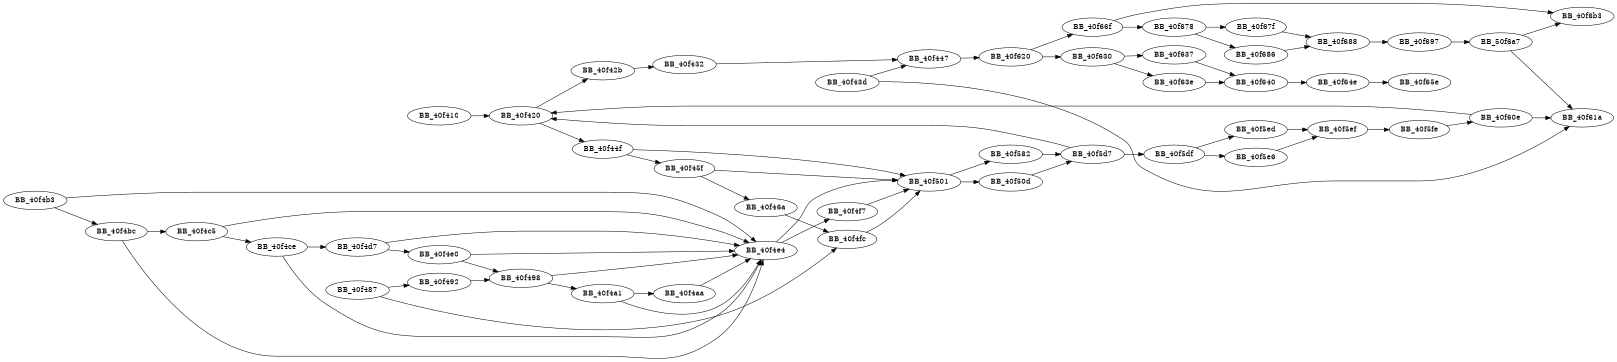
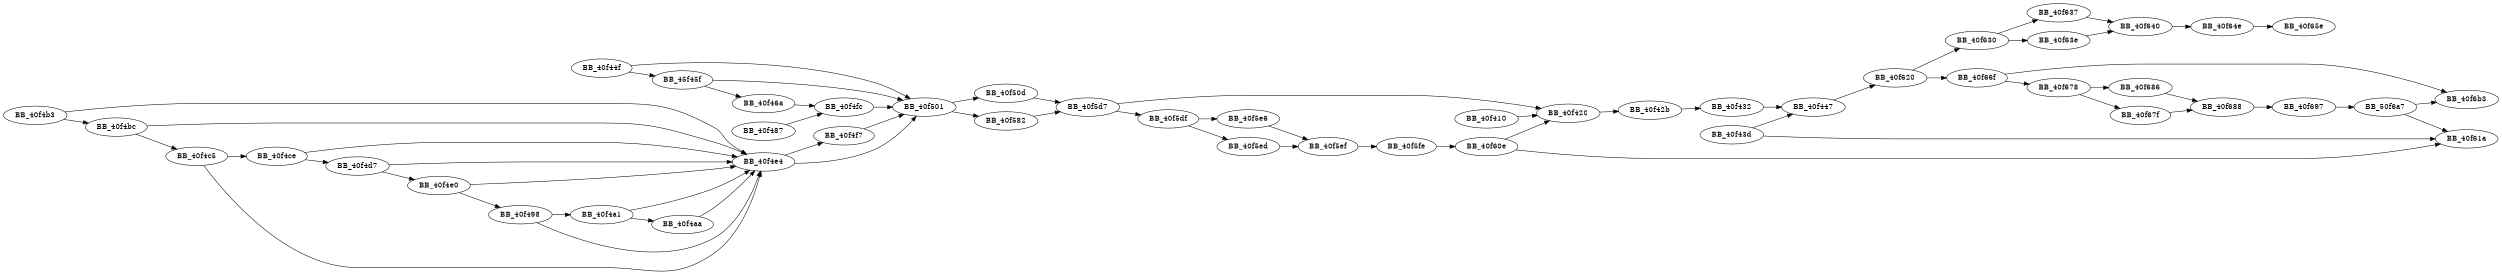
edge "BB_40f420" -> "BB_40f44f": removed
node "BB_40f45f": label "BB_40f45f" -> "BB_45f45f"
node "BB_40f492": removed
